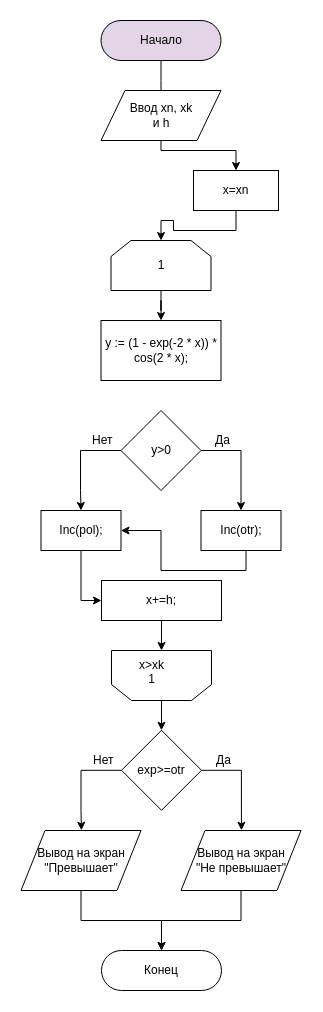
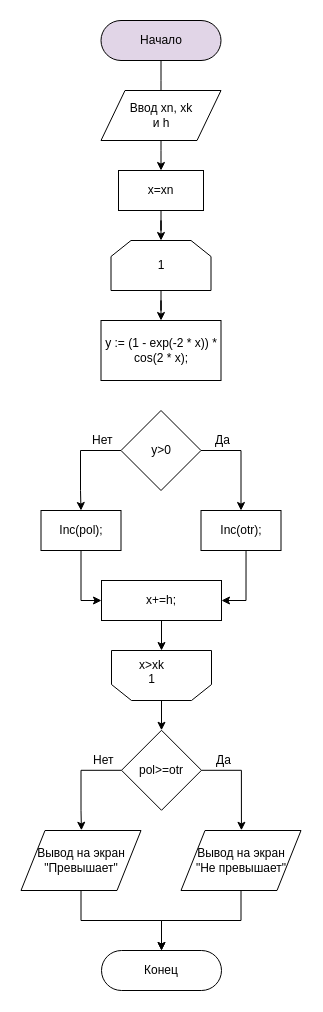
node "x=xn": moved (236, 191) -> (161, 191)
edge "Inc(otr);" -> "Inc(pol);": now "Inc(otr);" -> "x+=h;"
node "exp>=otr": label "exp>=otr" -> "pol>=otr"
